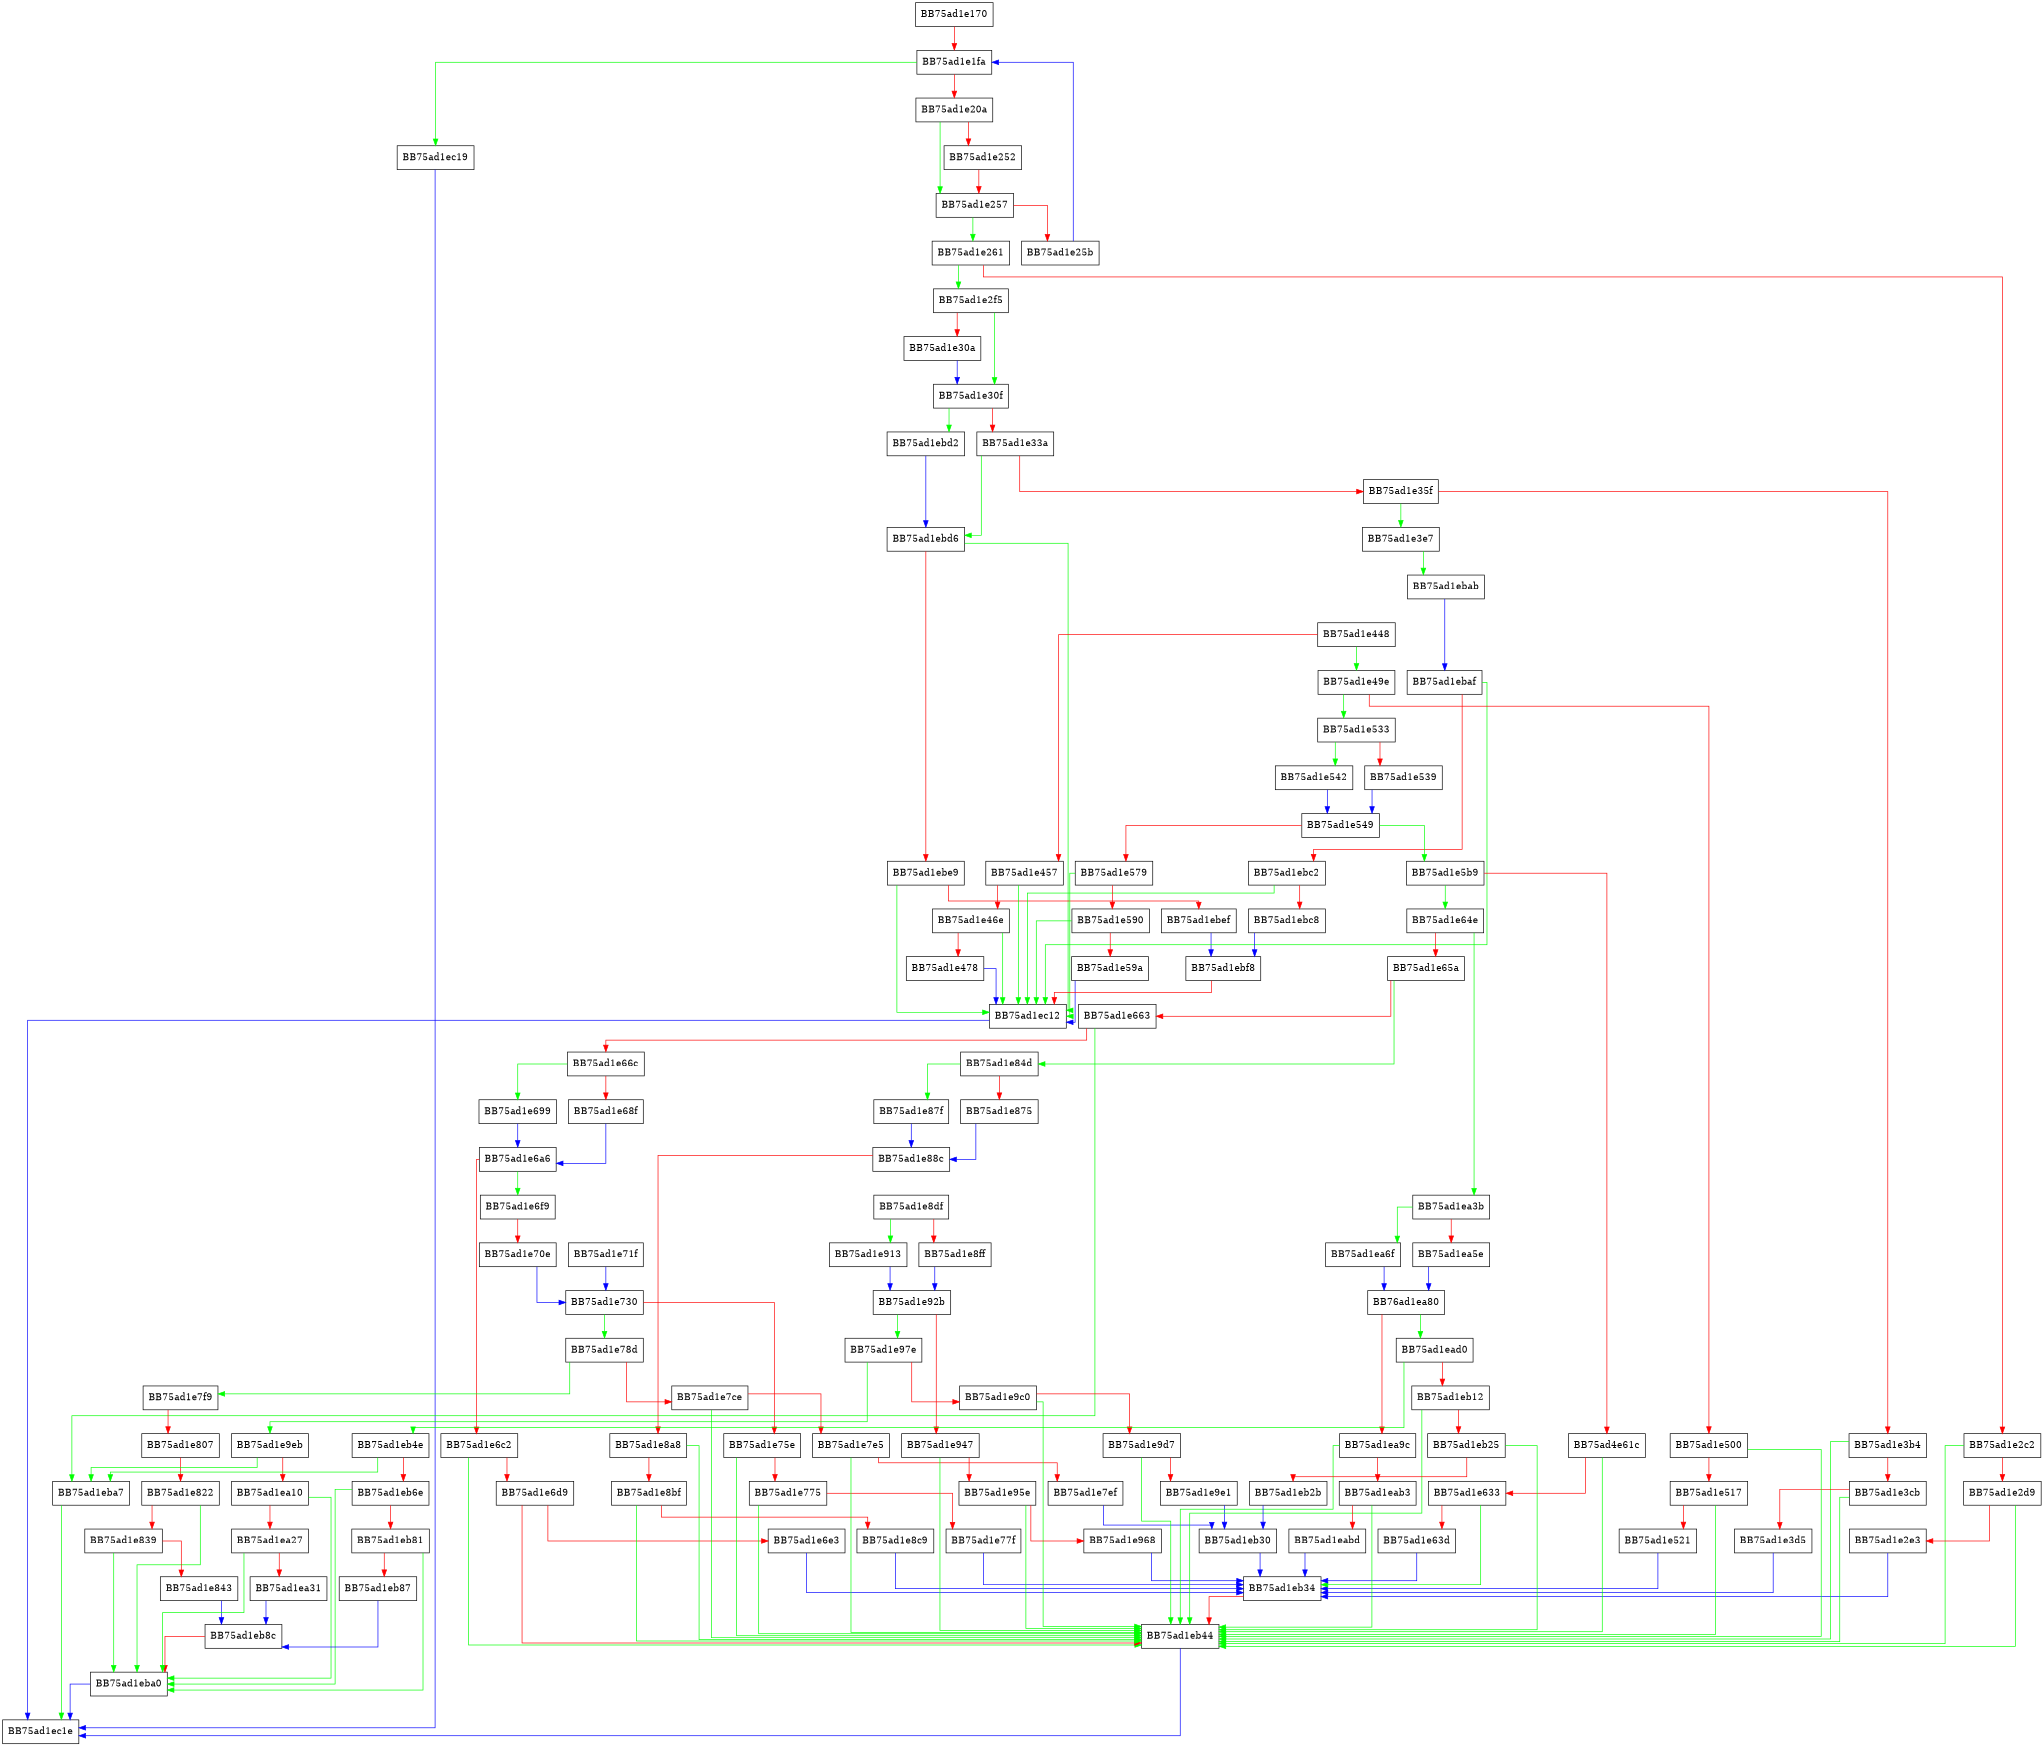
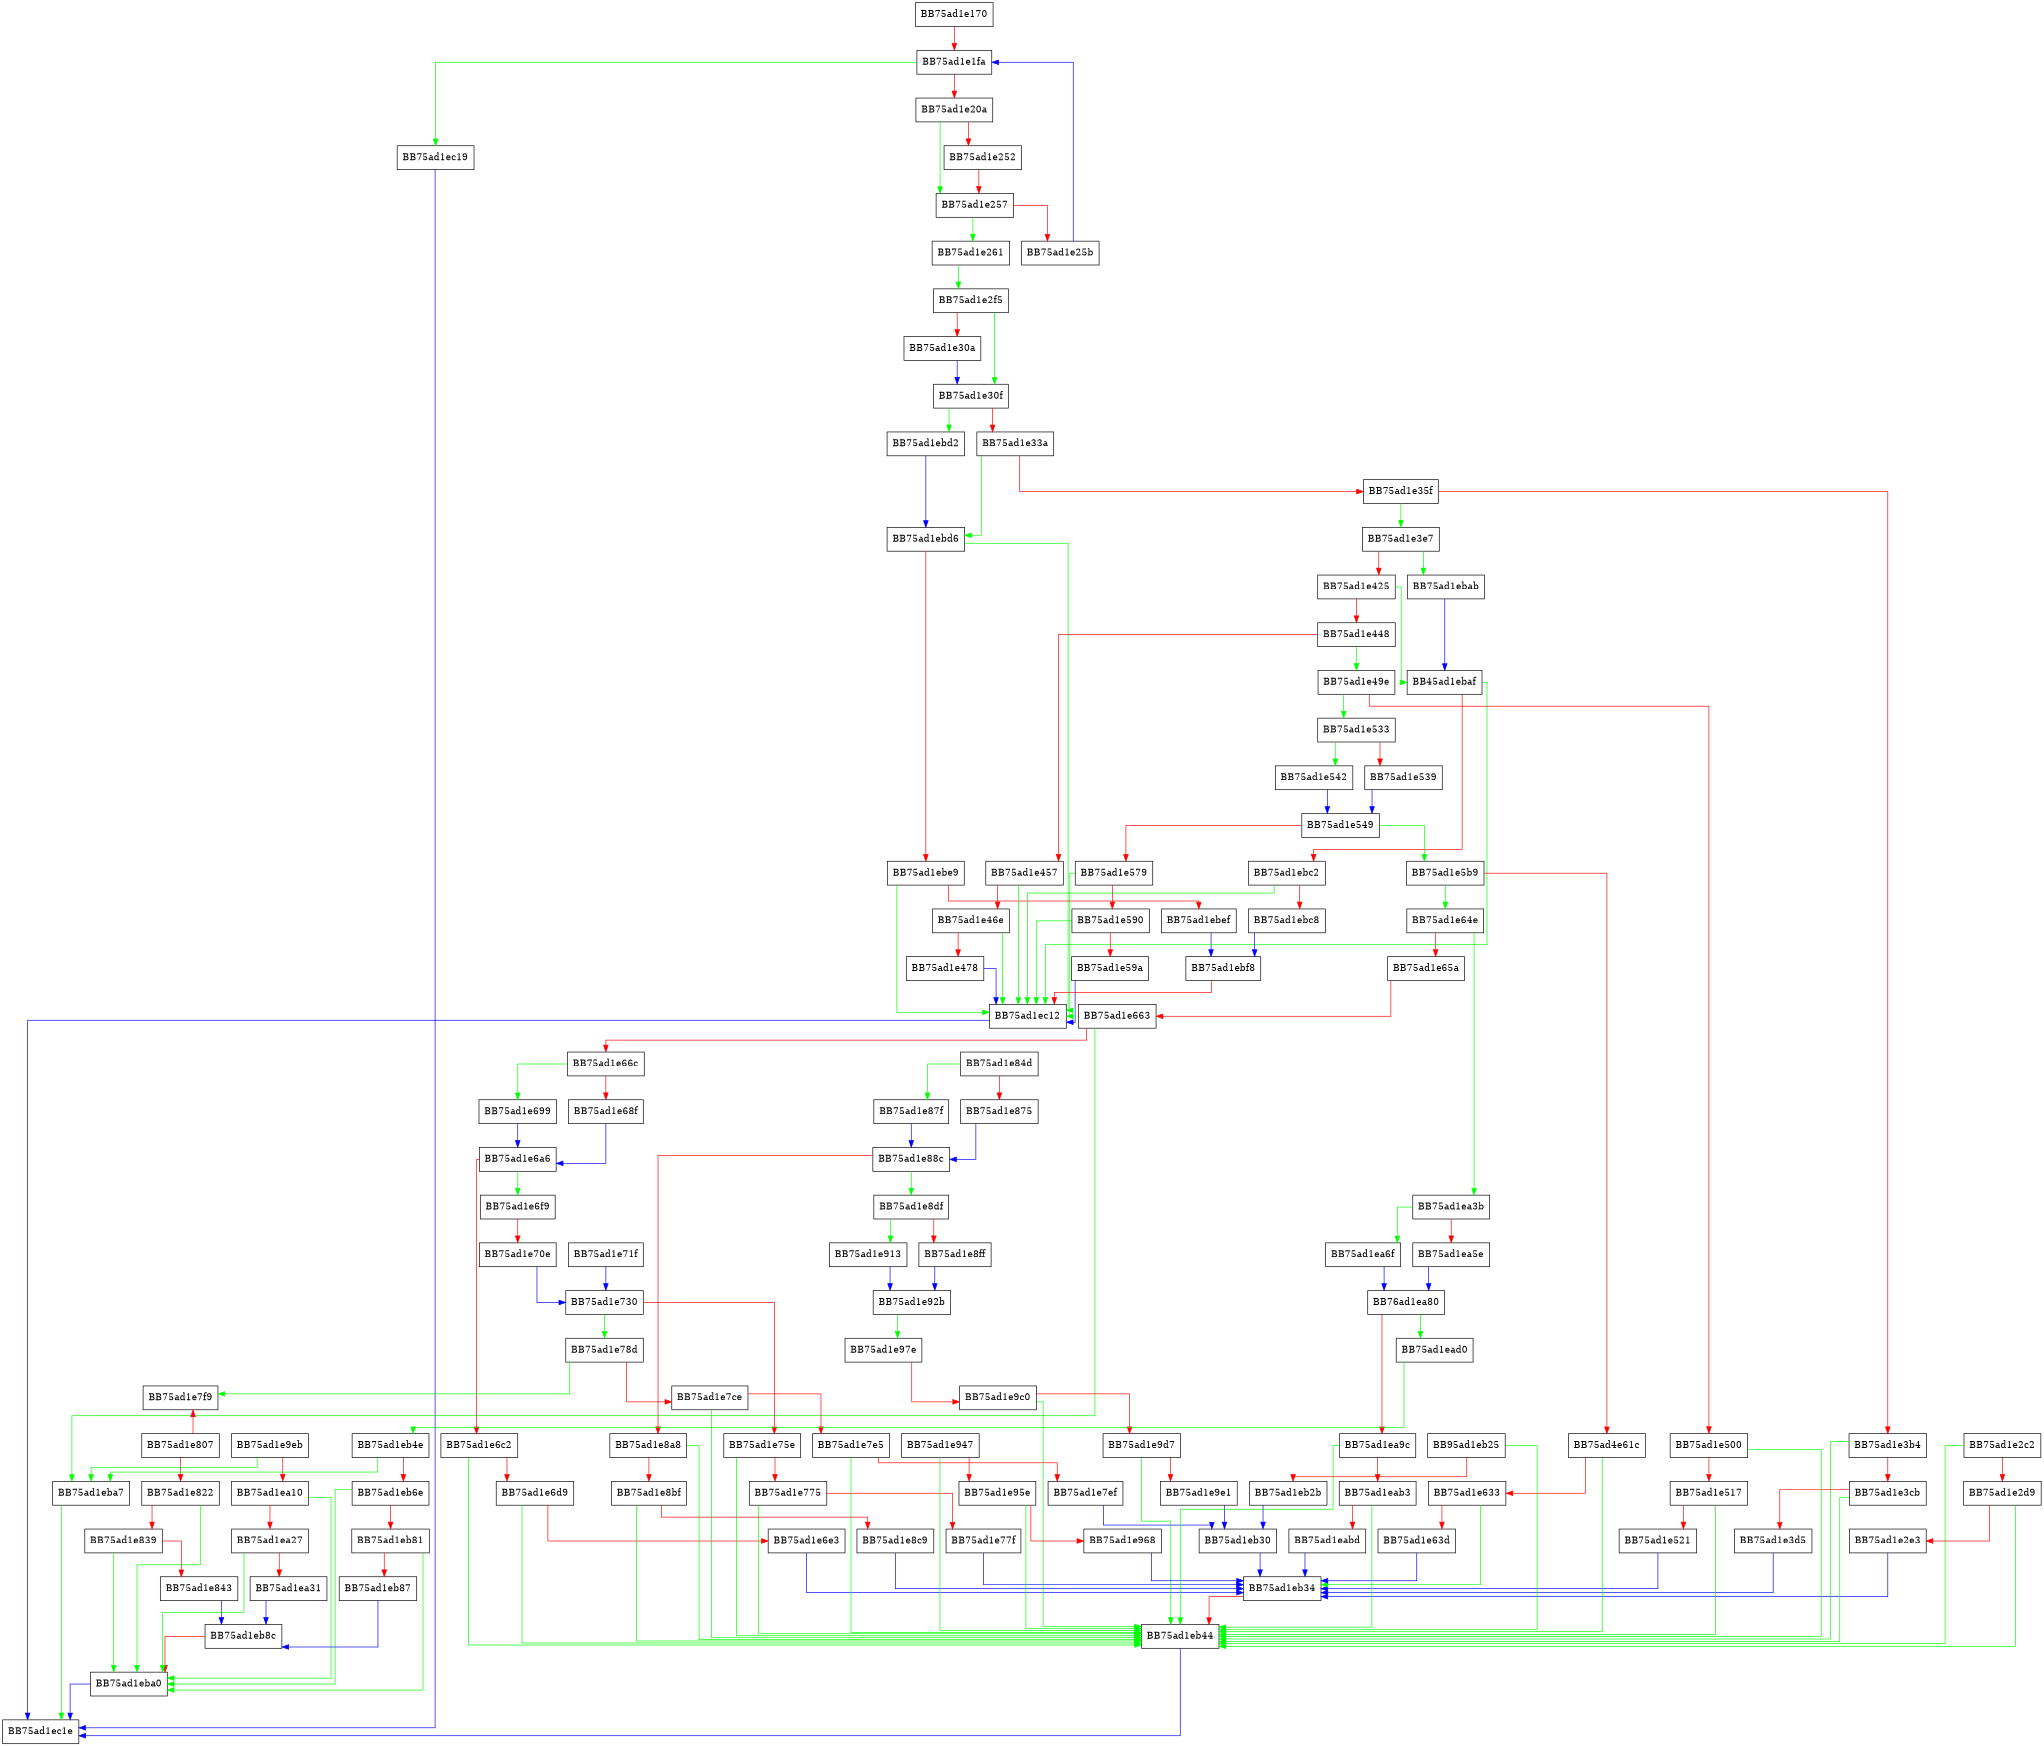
edge "BB75ad1e261" -> "BB75ad1e2c2": removed
node "BB75ad1e425": added
node "BB75ad1ebaf": label "BB75ad1ebaf" -> "BB45ad1ebaf"
edge "BB75ad1e65a" -> "BB75ad1e84d": removed
edge "BB75ad1e88c" -> "BB75ad1e8df": added
edge "BB75ad1e92b" -> "BB75ad1e947": removed
node "BB75ad1eb12": removed
edge "BB75ad1e7f9" -> "BB75ad1e807": reversed
edge "BB75ad1e97e" -> "BB75ad1e9eb": removed
node "BB75ad1eb25": label "BB75ad1eb25" -> "BB95ad1eb25"
edge "BB75ad1e6d9" -> "BB75ad1eb44": color red -> green
